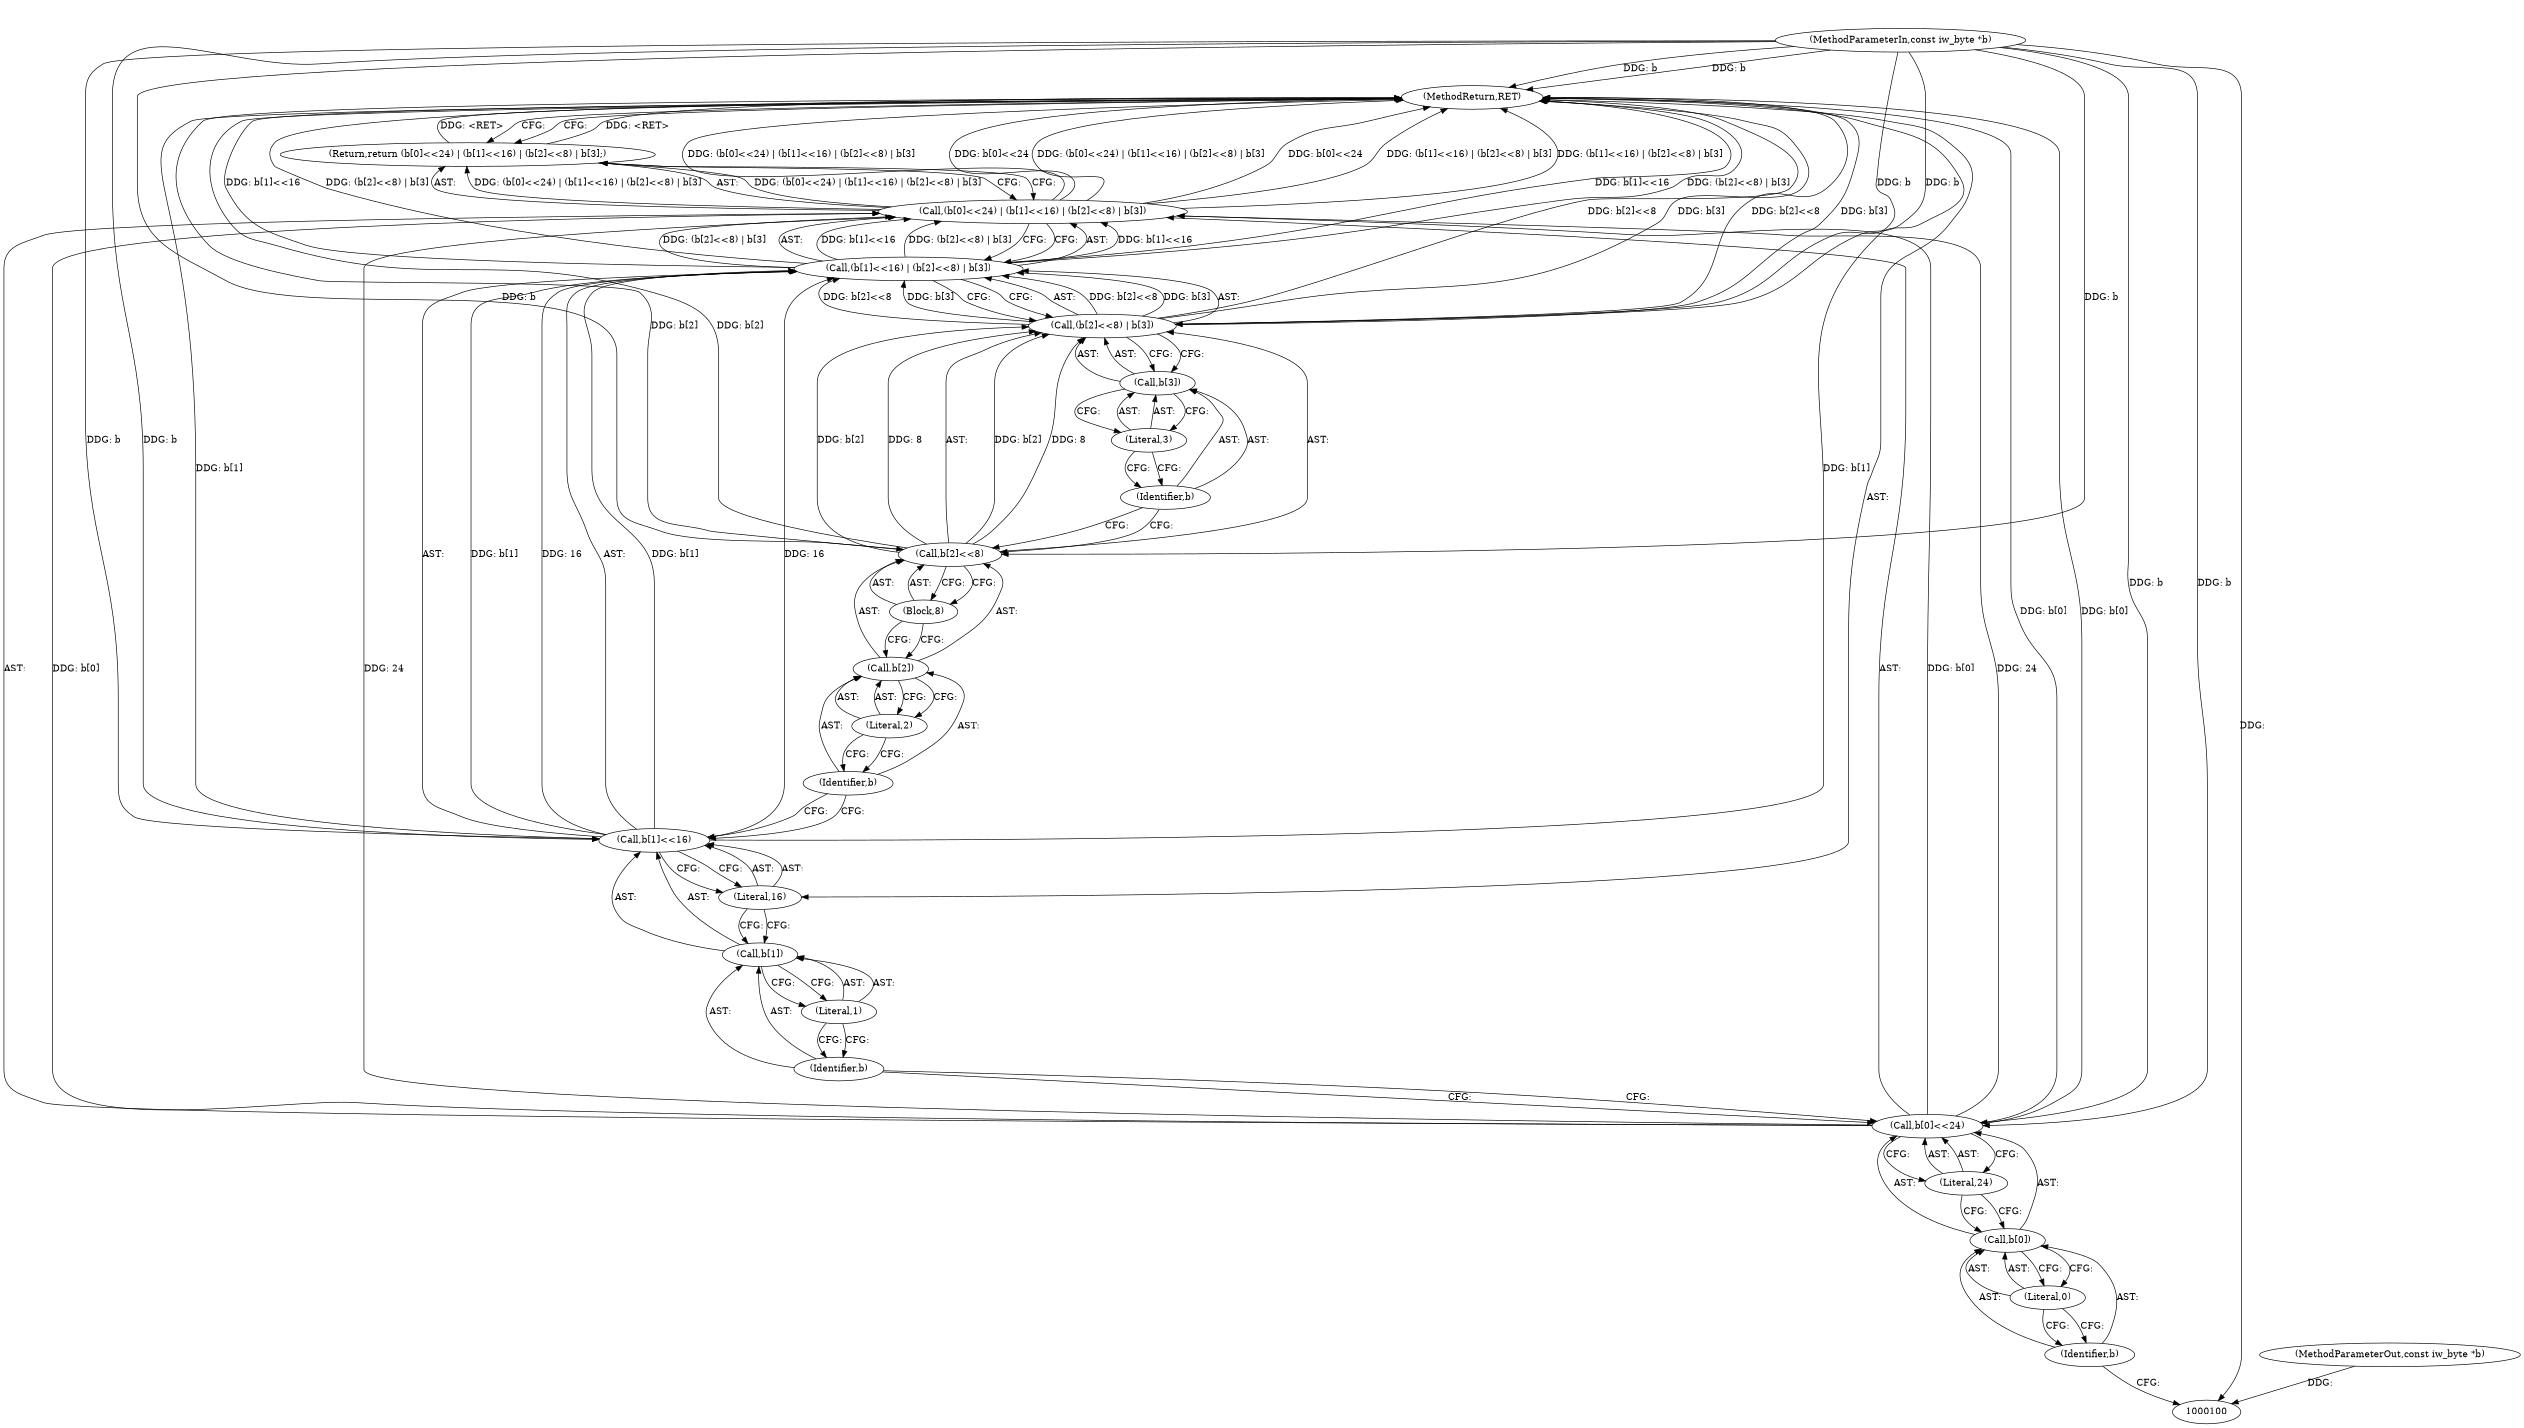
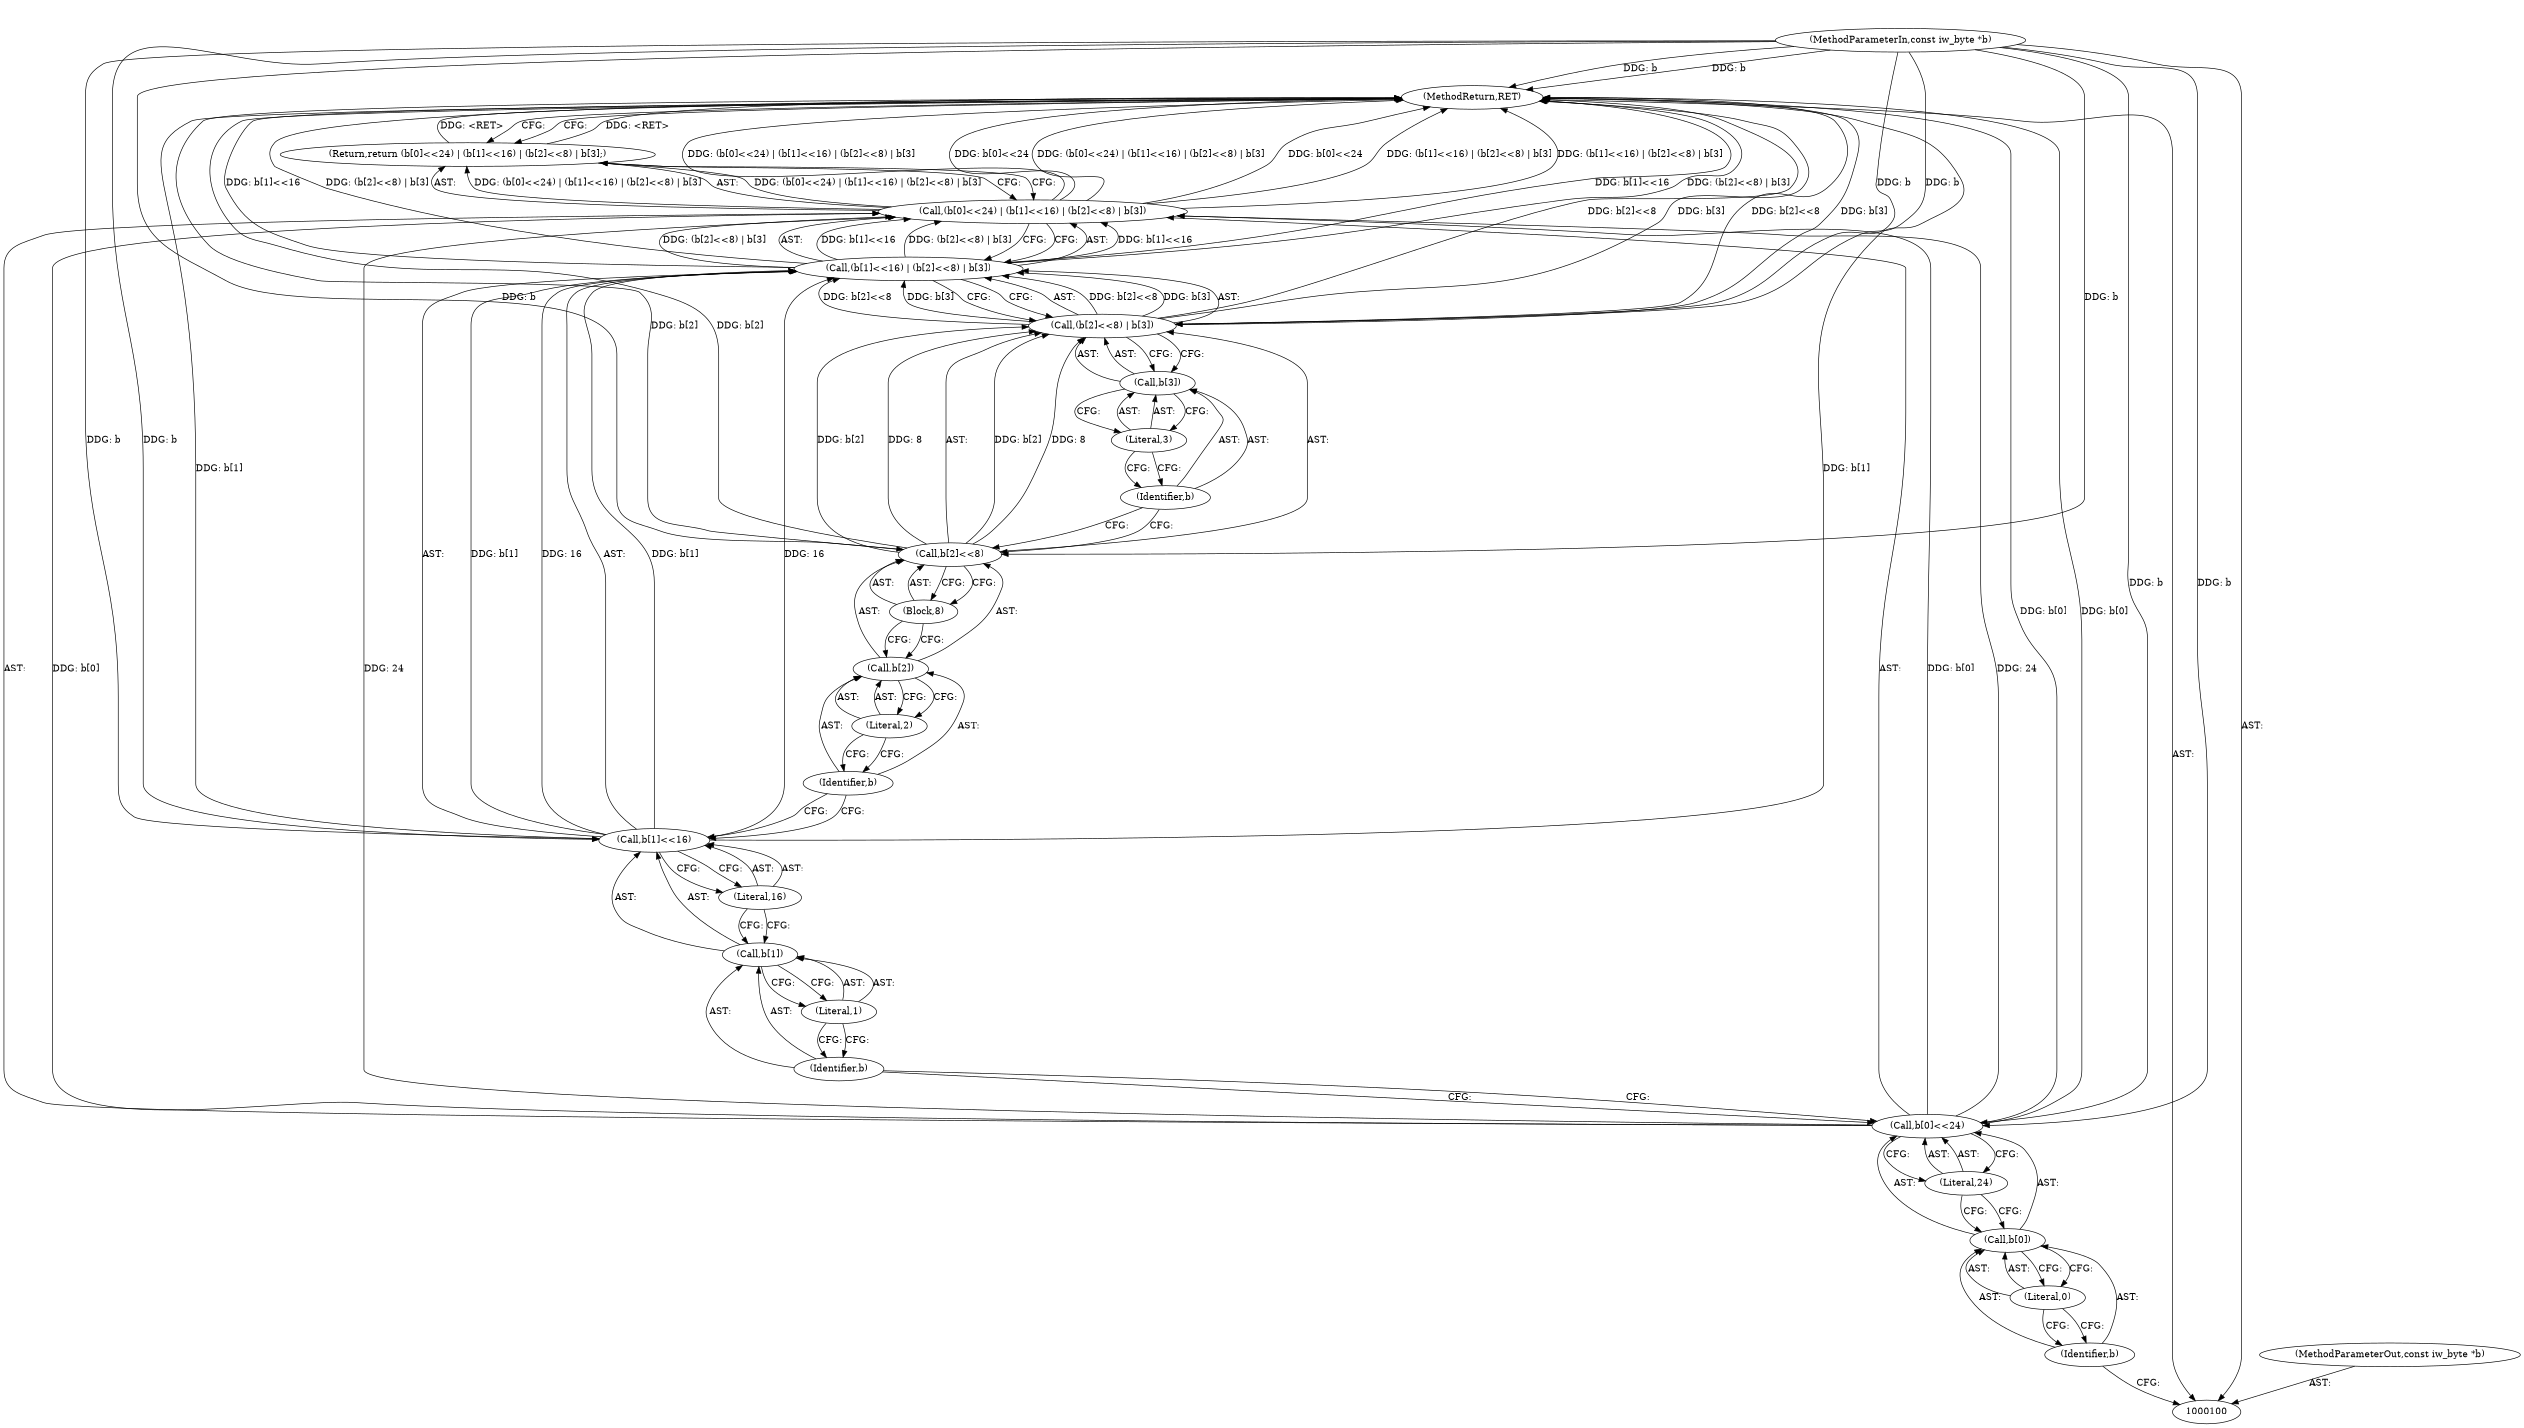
edge "(MethodParameterIn,const iw_byte *b)" -> "1000100": label "DDG: " -> "AST: "
edge "(MethodReturn,RET)" -> "(Literal,16)": now "(MethodReturn,RET)" -> "1000100"
edge "(MethodParameterOut,const iw_byte *b)" -> "1000100": label "DDG: " -> "AST: "
